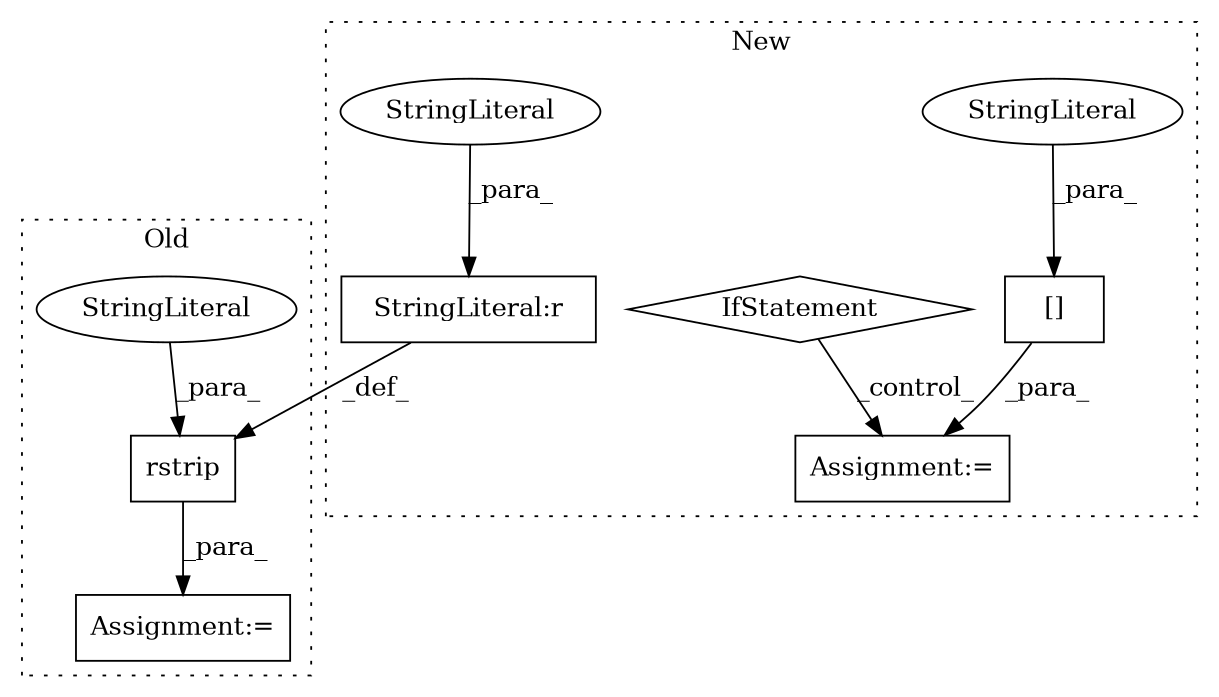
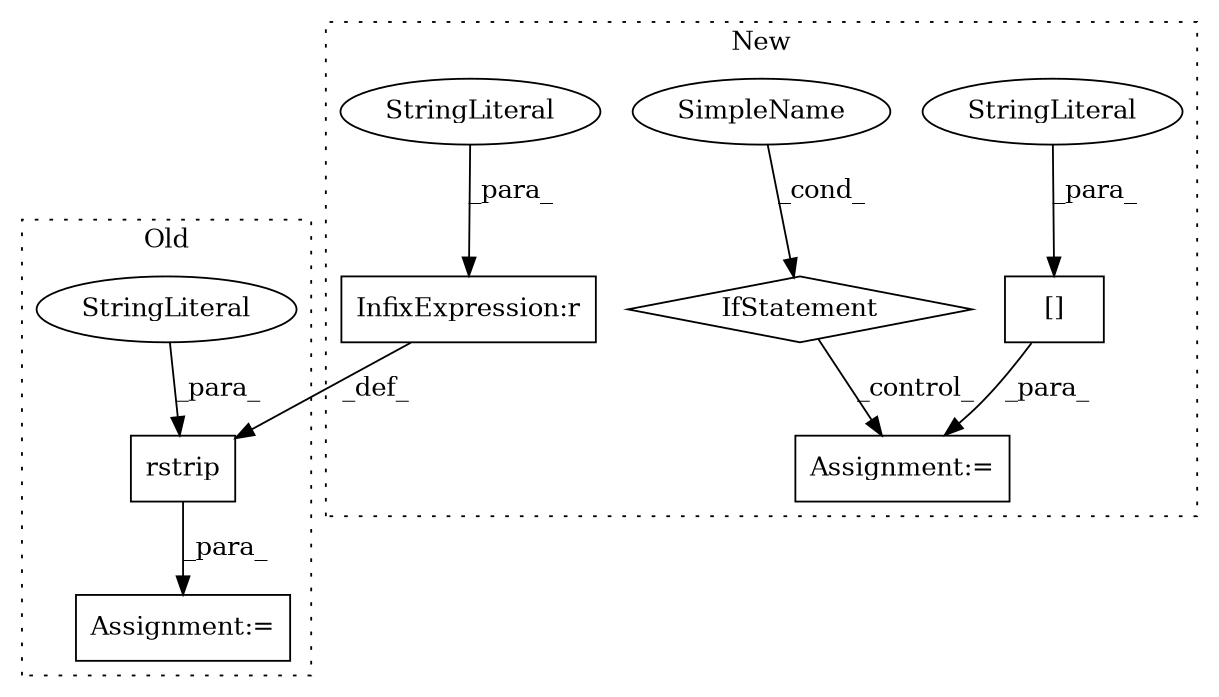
node "SimpleName": added
node "StringLiteral:r": label "StringLiteral:r" -> "InfixExpression:r"
